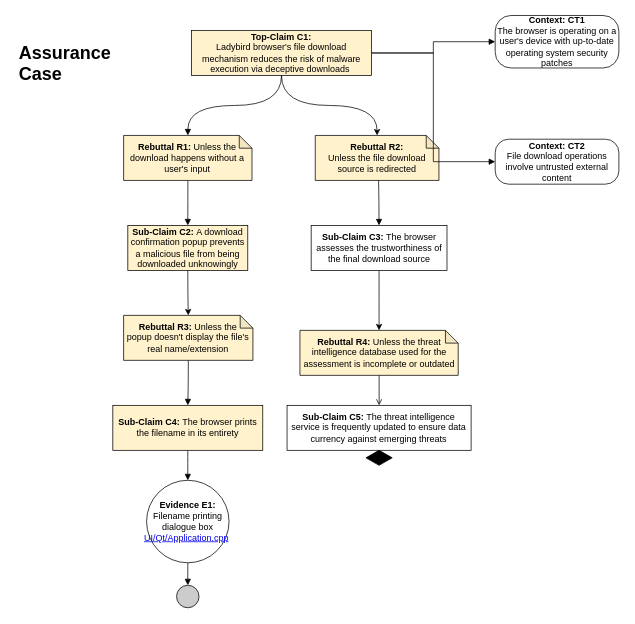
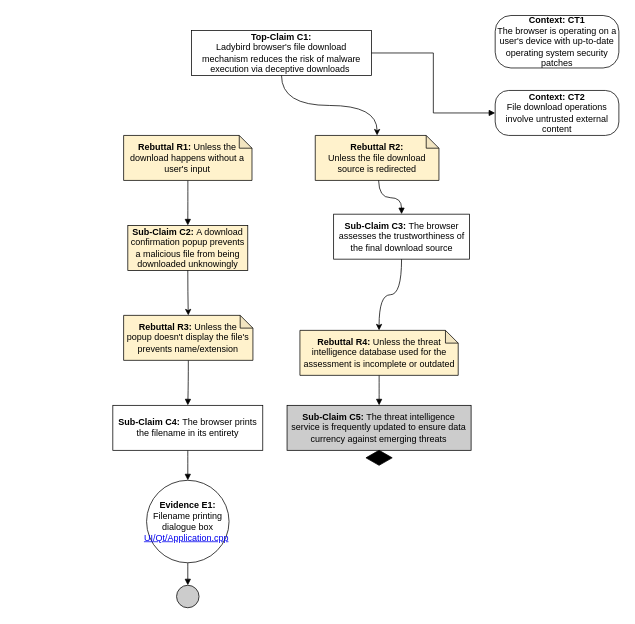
edge "Top-Claim C1: Ladybird browser's file download mechanism reduces the risk of malware execution via deceptive downloads" -> "Context: CT1 The browser is operating on a user's device with up-to-date operating system security patches": removed
node "Top-Claim C1: Ladybird browser's file download mechanism reduces the risk of malware execution via deceptive downloads": fillcolor #fff2cc -> #ffffff
node "Assurance Case": removed
edge "Top-Claim C1: Ladybird browser's file download mechanism reduces the risk of malware execution via deceptive downloads" -> "Rebuttal R1: Unless the download happens without a user's input": removed
node "Context: CT2 File download operations involve untrusted external content": moved (557, 162) -> (557, 113)
node "Sub-Claim C3: The browser assesses the trustworthiness of the final download source": moved (379, 248) -> (402, 237)
node "Rebuttal R3: Unless the popup doesn't display the file's real name/extension": label "Rebuttal R3: Unless the popup doesn't display the file's real name/extension" -> "Rebuttal R3: Unless the popup doesn't display the file's prevents name/extension"
edge "Rebuttal R4: Unless the threat intelligence database used for the assessment is incomplete or outdated" -> "Sub-Claim C5: The threat intelligence service is frequently updated to ensure data currency against emerging threats": arrowhead open -> block
node "Sub-Claim C4: The browser prints the filename in its entirety": fillcolor #fff2cc -> #ffffff
node "Sub-Claim C5: The threat intelligence service is frequently updated to ensure data currency against emerging threats": fillcolor #ffffff -> #cccccc
